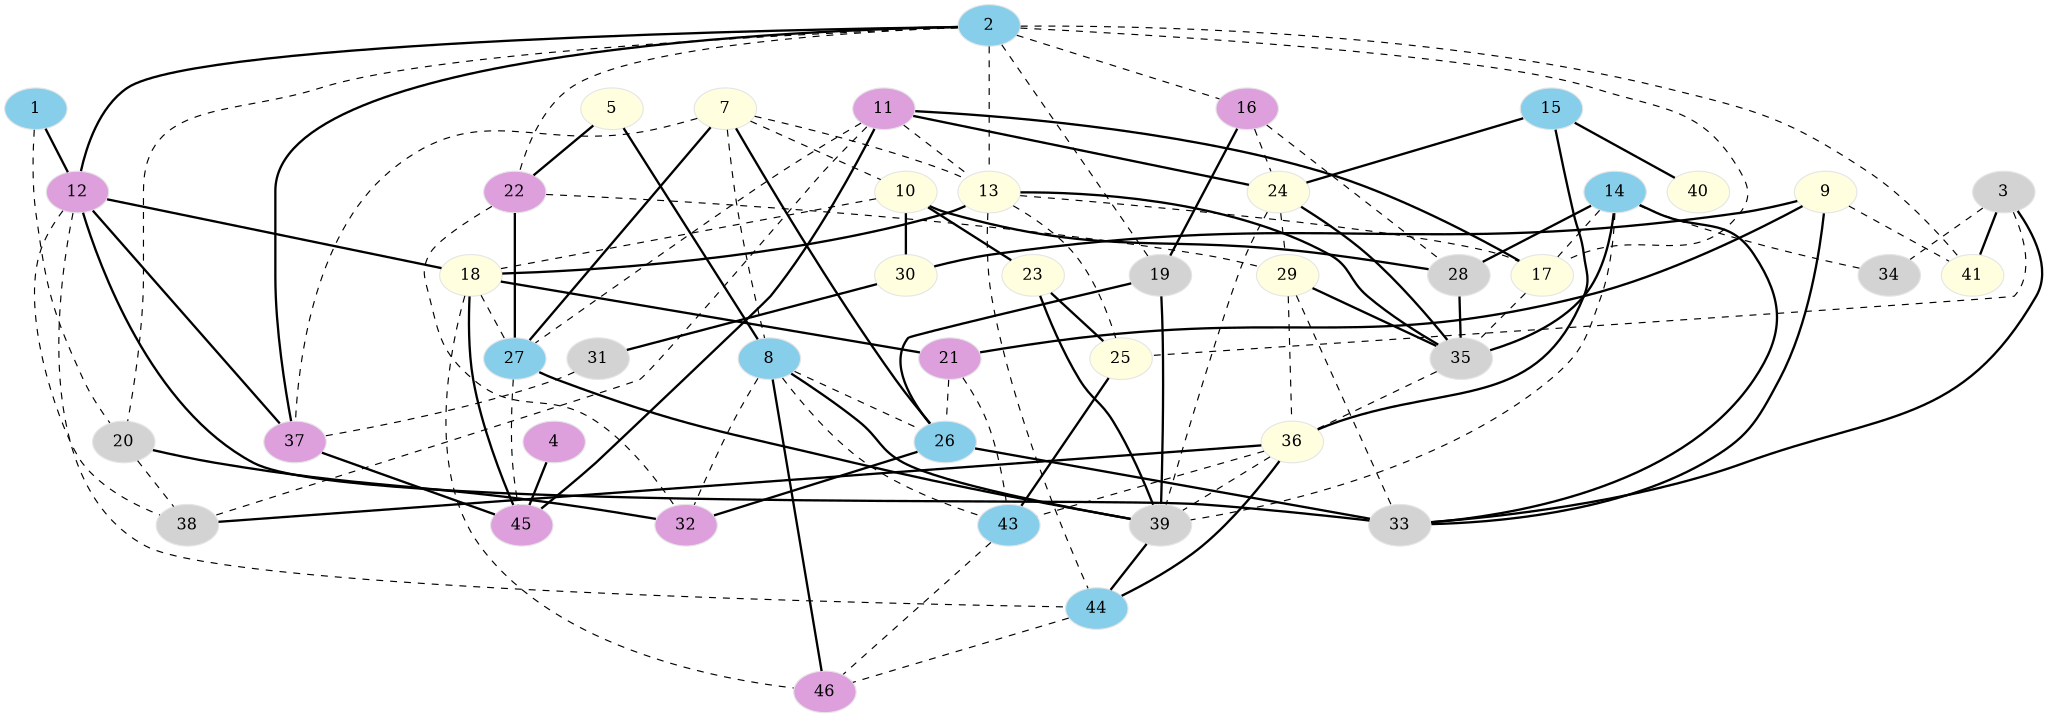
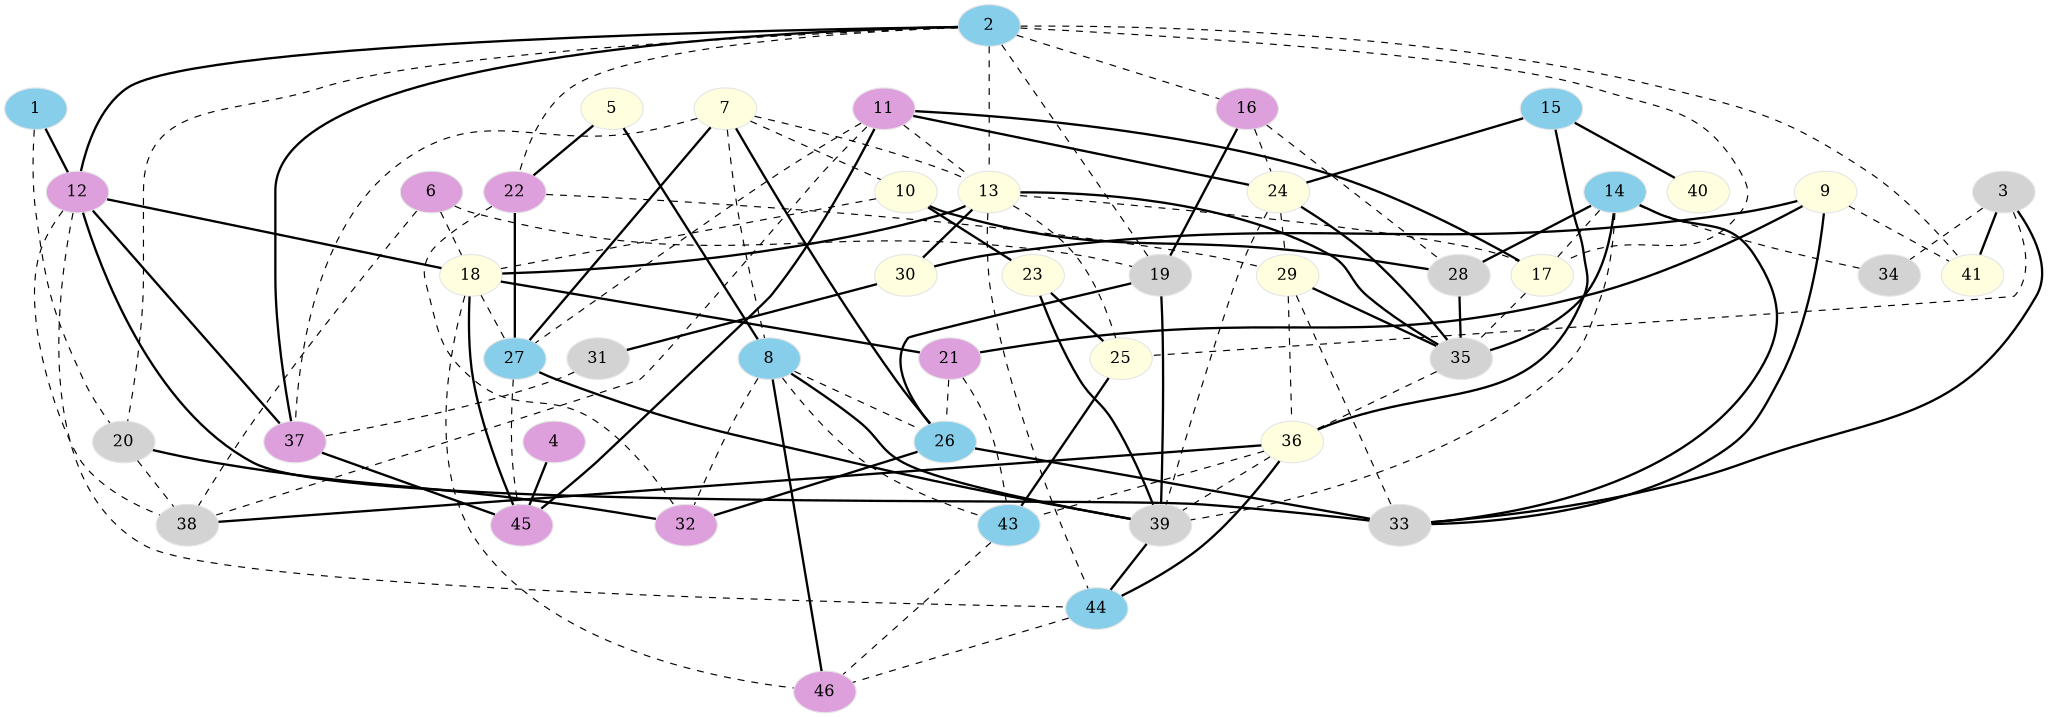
node "6": added
edge "10" -- "30": now "13" -- "30"
